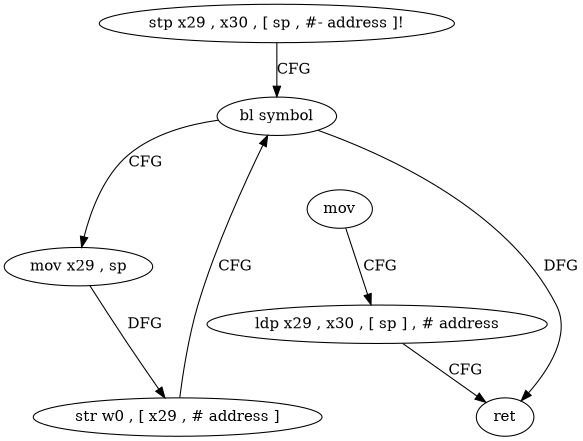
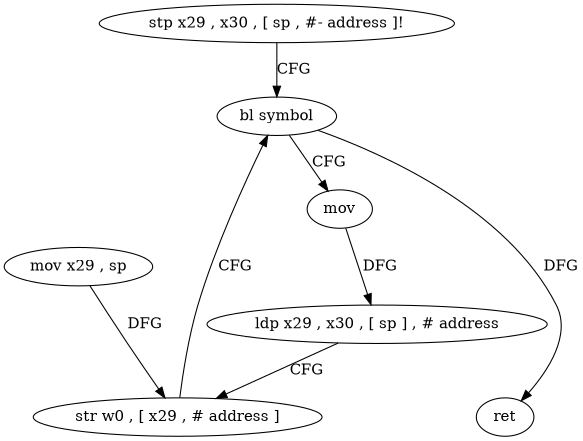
edge "bl symbol" -> "mov x29 , sp": now "bl symbol" -> "mov"
edge "mov" -> "ldp x29 , x30 , [ sp ] , # address": label "CFG" -> "DFG"
edge "ldp x29 , x30 , [ sp ] , # address" -> "ret": now "ldp x29 , x30 , [ sp ] , # address" -> "str w0 , [ x29 , # address ]"
